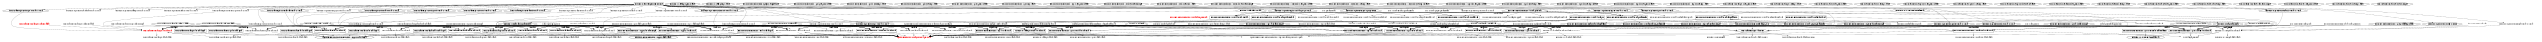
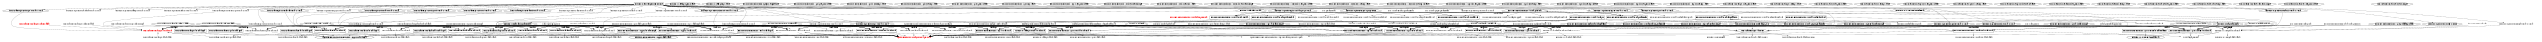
node "mods.irisnet.org/modules/token/types.BankKeeper": removed
cluster "TxHandler: bank": label "TxHandler: bank" -> "Module: bank"
edge "mods.irisnet.org/modules/farm.ProvideModule" -> "mods.irisnet.org/modules/farm/keeper.Keeper": reversed
